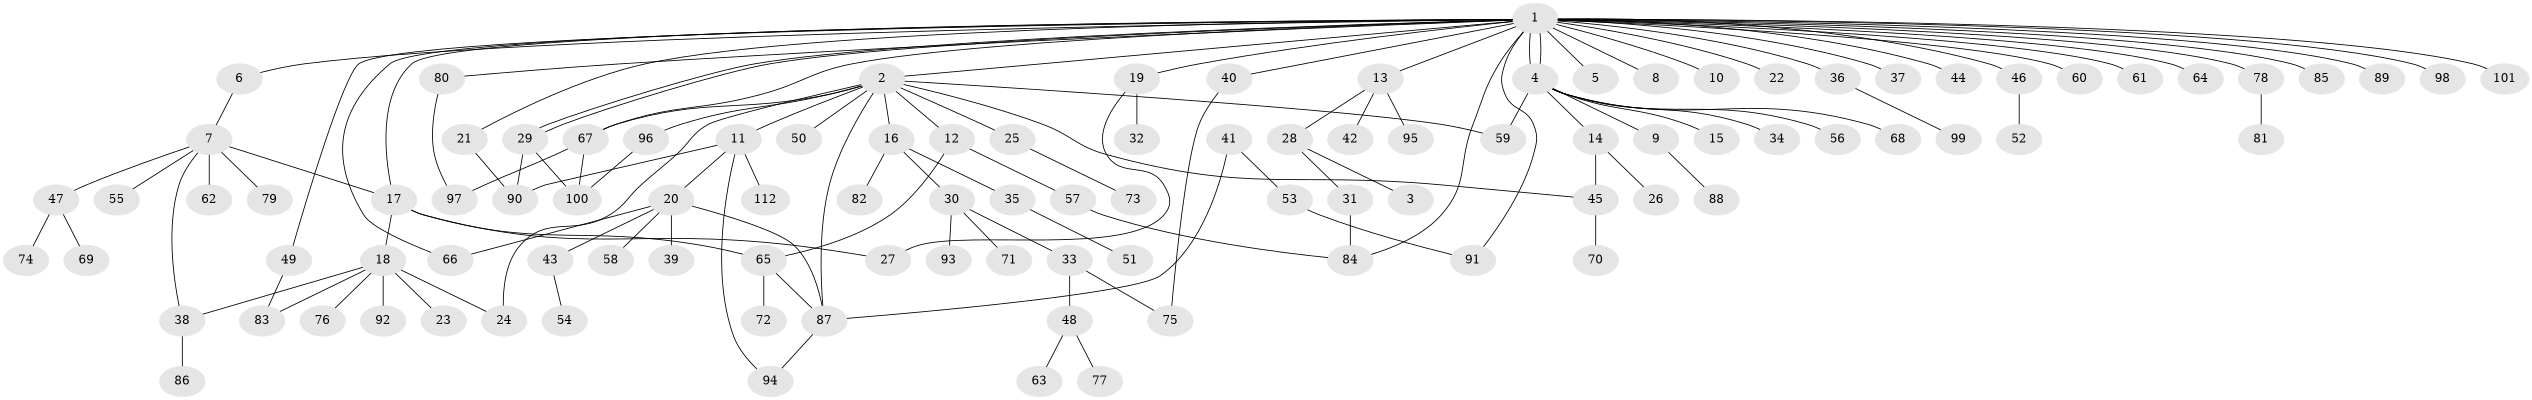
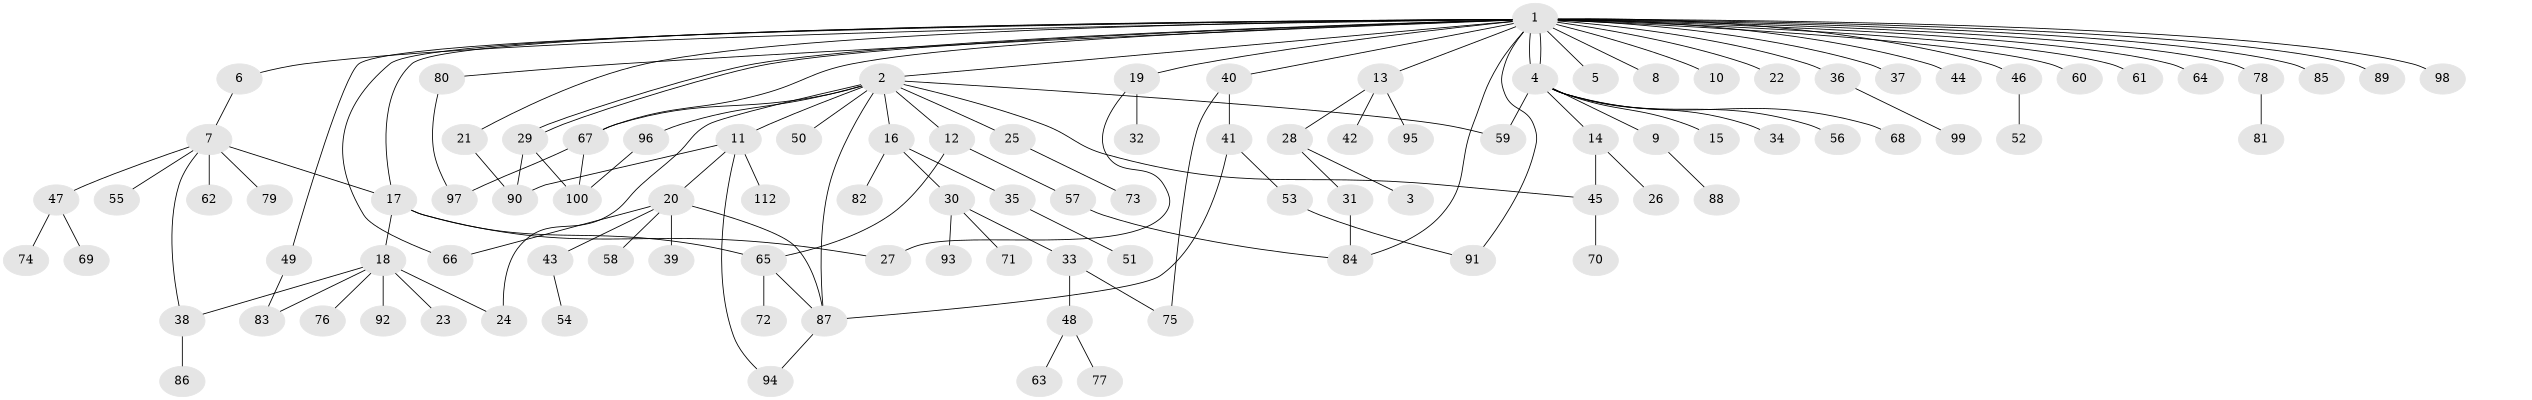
node "101": removed
edge "40" -- "41": added
